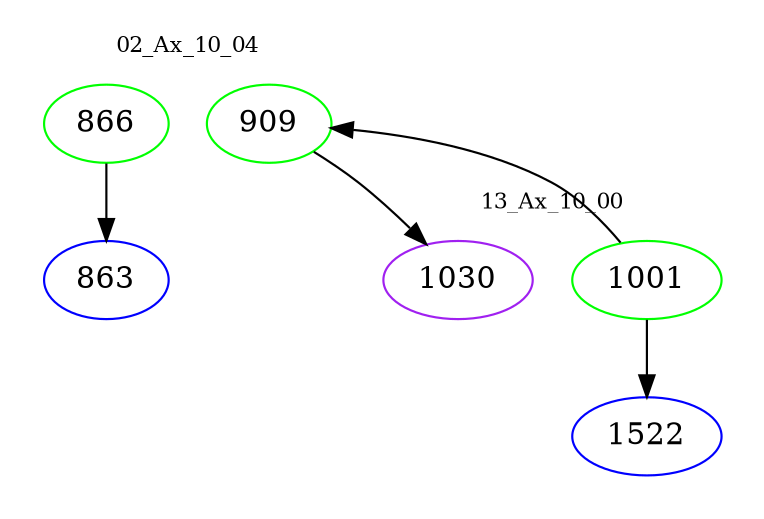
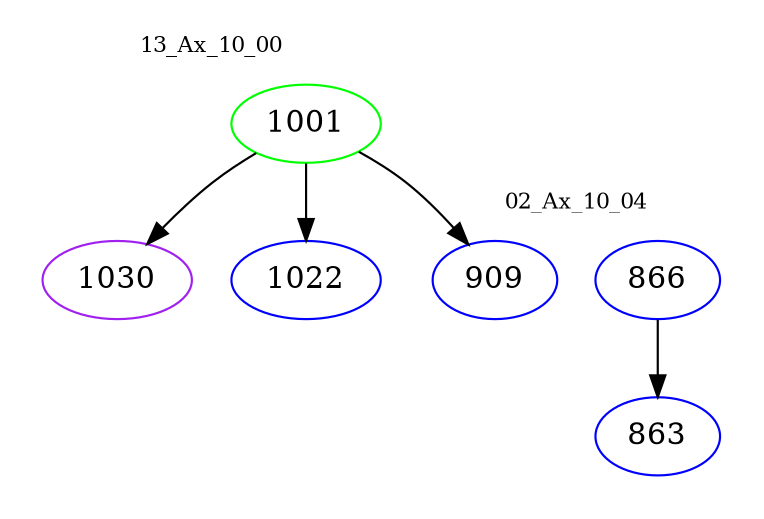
node "866": color green -> blue
node "909": color green -> blue
edge "909" -> "1030": now "1001" -> "1030"
node "1522": label "1522" -> "1022"
